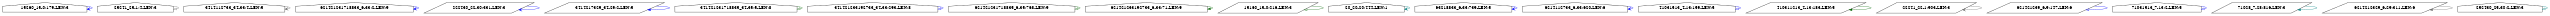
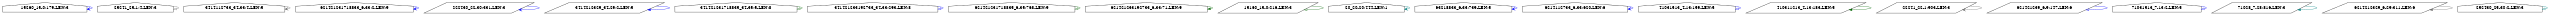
node "3414217329_34-29:2-LEN:5": label "3414217329_34-29:2-LEN:5" -> "3414212329_34-29:2-LEN:5"
